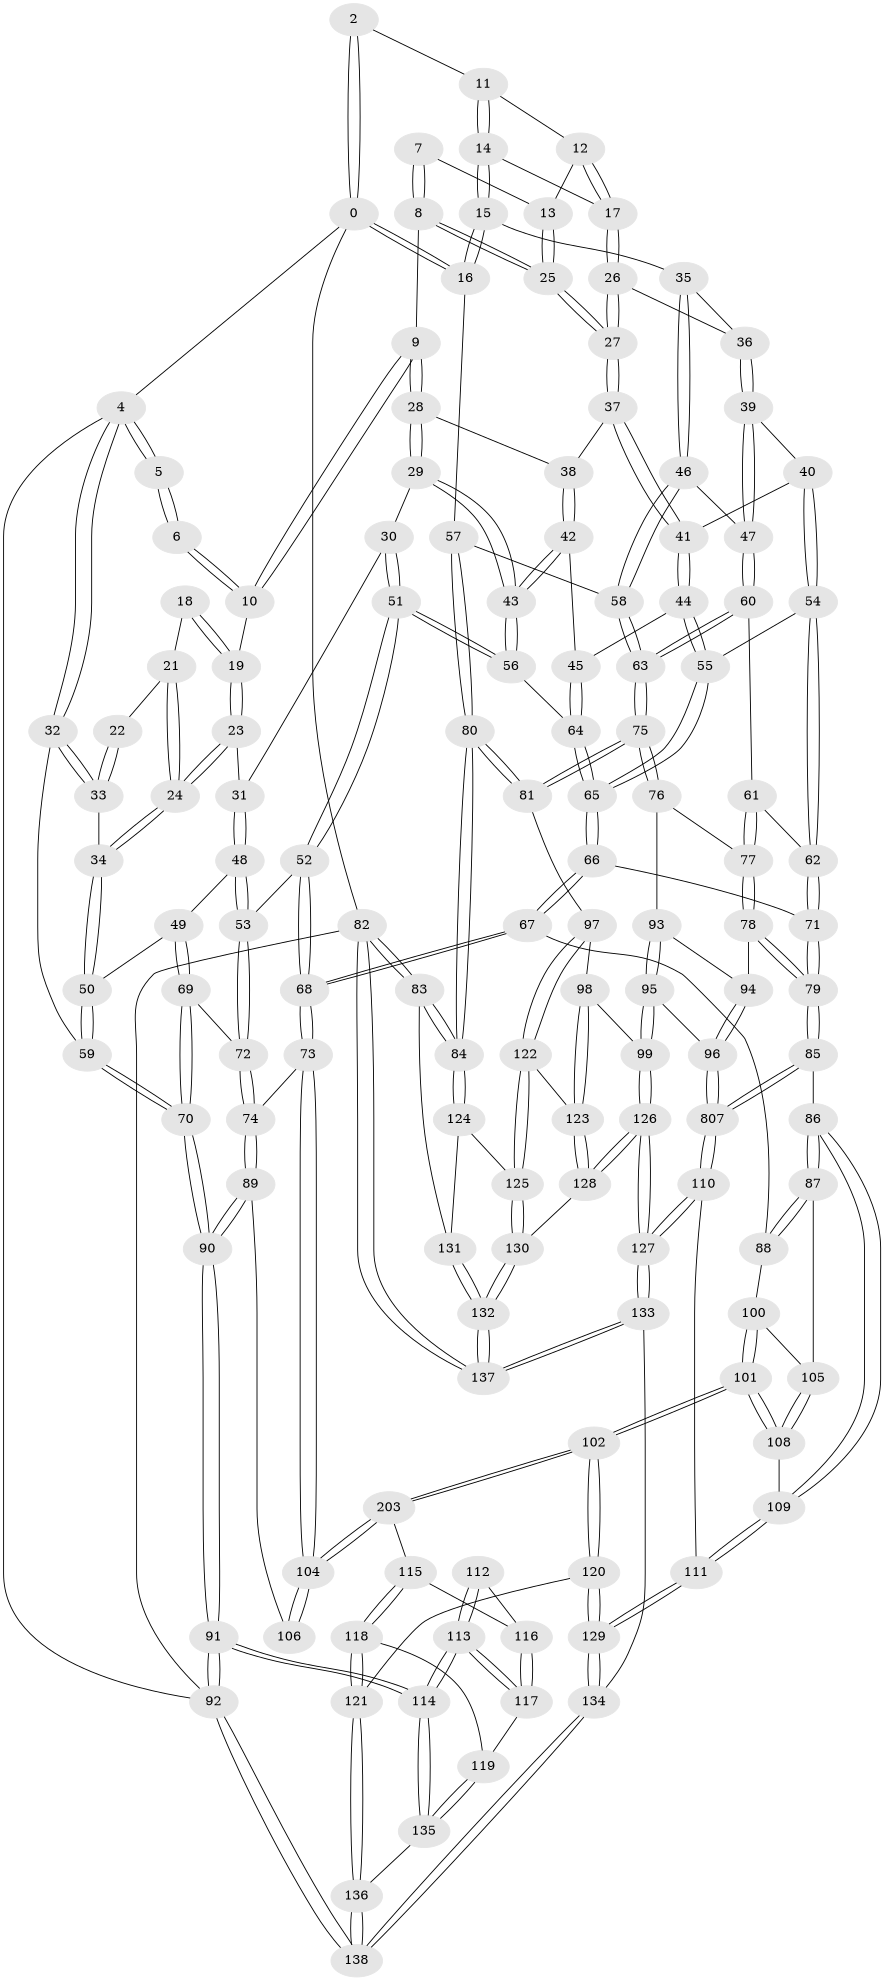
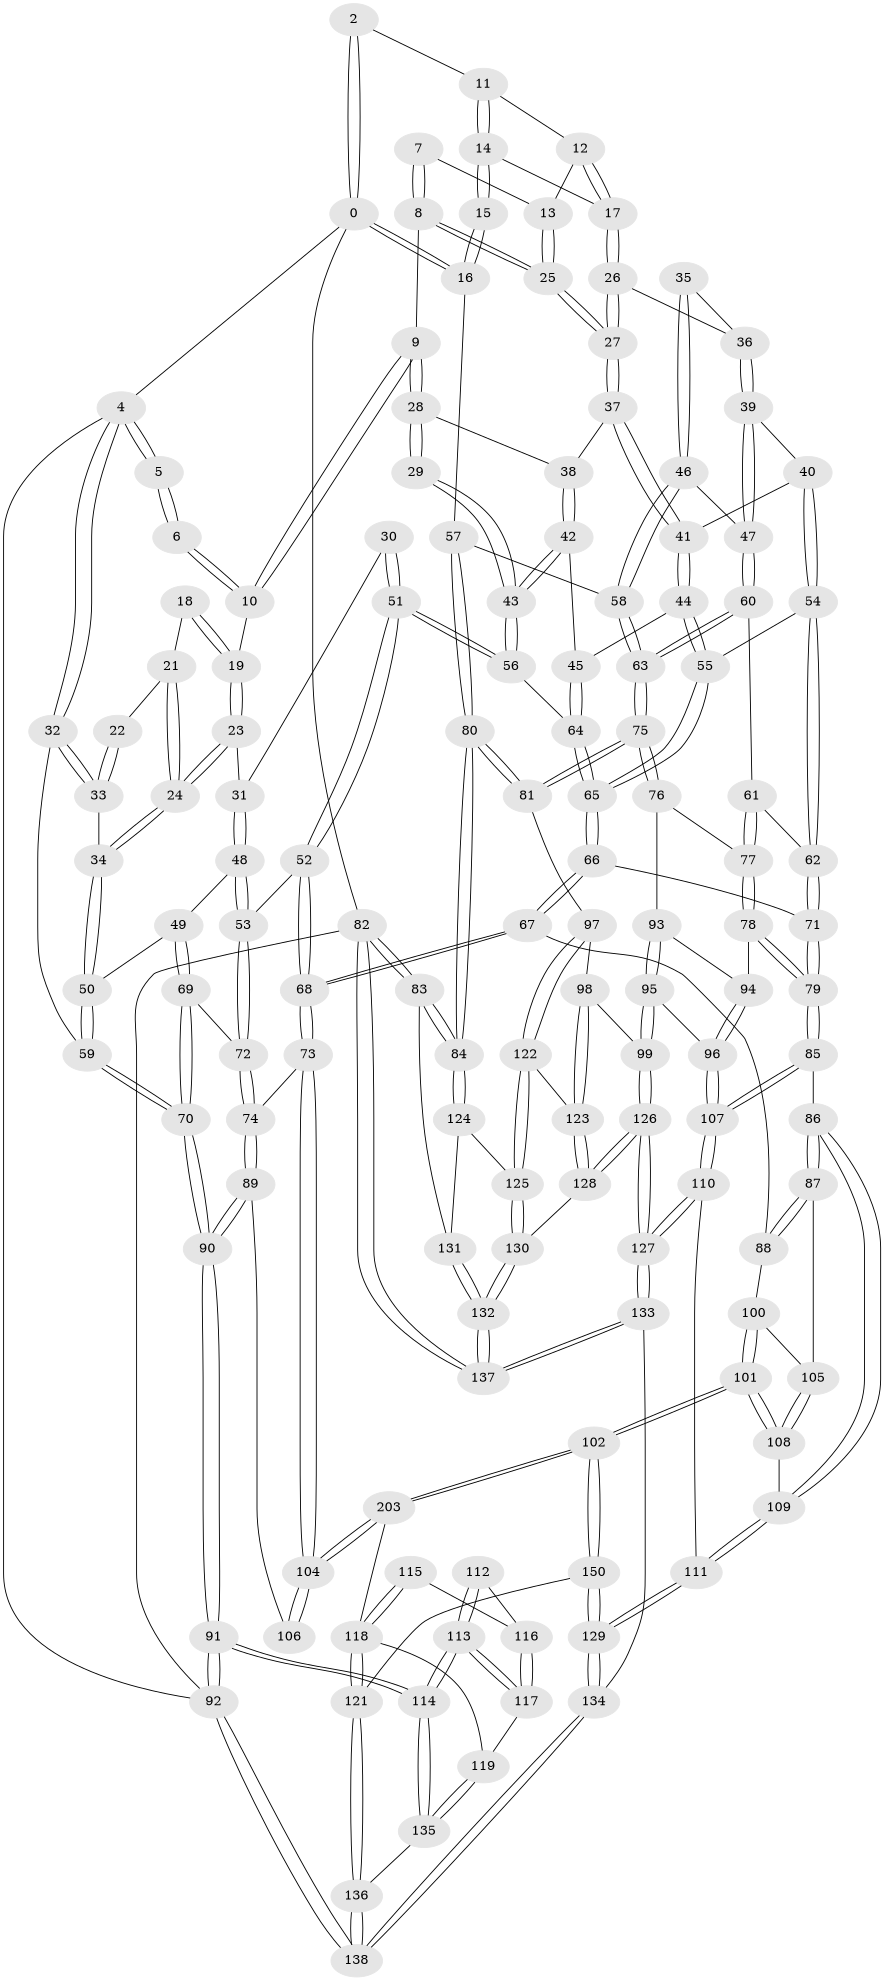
edge "15" -- "35": removed
edge "29" -- "30": removed
node "807": label "807" -> "107"
edge "203" -- "115": now "203" -- "118"
node "120": label "120" -> "150"
